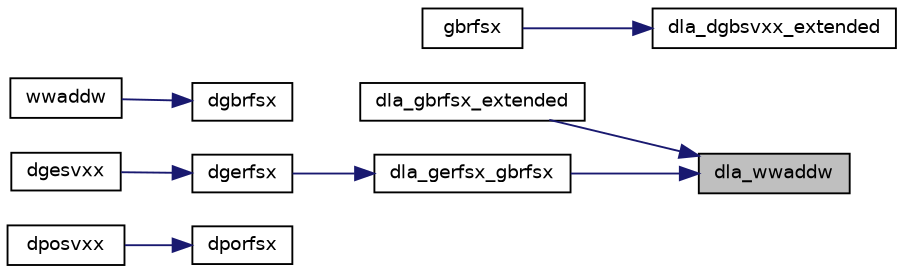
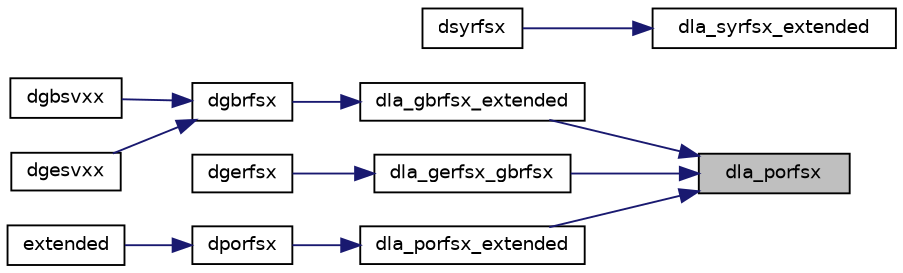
node "gbrfsx": label "gbrfsx" -> "dsyrfsx"
node "dla_dgbsvxx_extended": label "dla_dgbsvxx_extended" -> "dla_syrfsx_extended"
node "wwaddw": label "wwaddw" -> "dgbsvxx"
edge "dgbrfsx" -> "dla_gbrfsx_extended": added
edge "dgesvxx" -> "dgerfsx": now "dgesvxx" -> "dgbrfsx"
node "dla_wwaddw": label "dla_wwaddw" -> "dla_porfsx"
node "dposvxx": label "dposvxx" -> "extended"
node "dla_porfsx_extended": added
